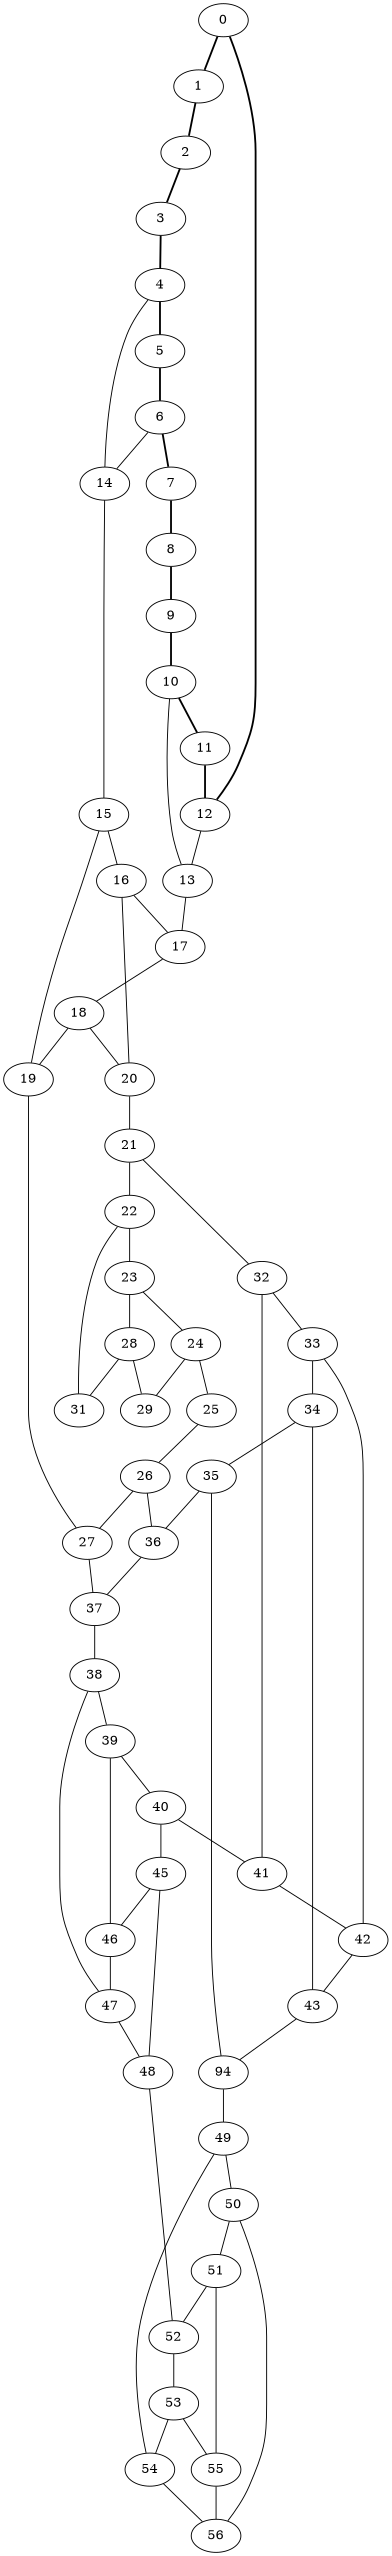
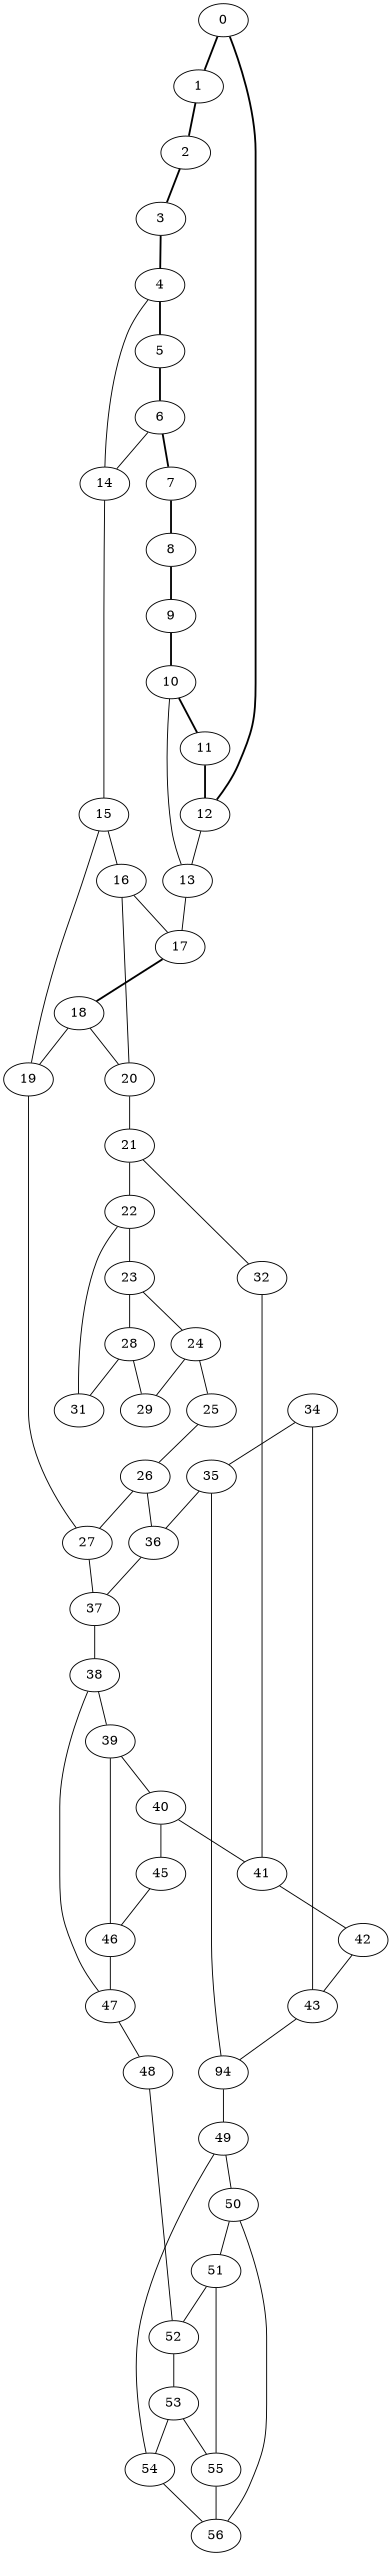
edge "17" -- "18": style solid -> bold
node "33": removed
edge "45" -- "48": removed
